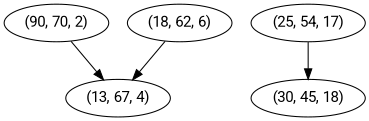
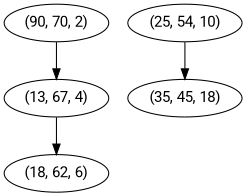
node "(25, 54, 17)": label "(25, 54, 17)" -> "(25, 54, 10)"
edge "(18, 62, 6)" -> "(13, 67, 4)": reversed
node "(30, 45, 18)": label "(30, 45, 18)" -> "(35, 45, 18)"
